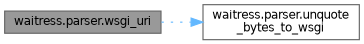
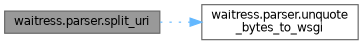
node "waitress.parser.wsgi_uri": label "waitress.parser.wsgi_uri" -> "waitress.parser.split_uri"
